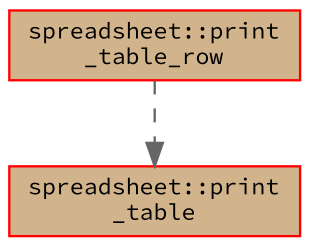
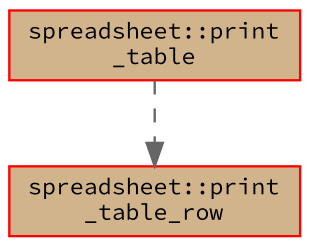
edge "spreadsheet::print _table_row" -> "spreadsheet::print _table": reversed
